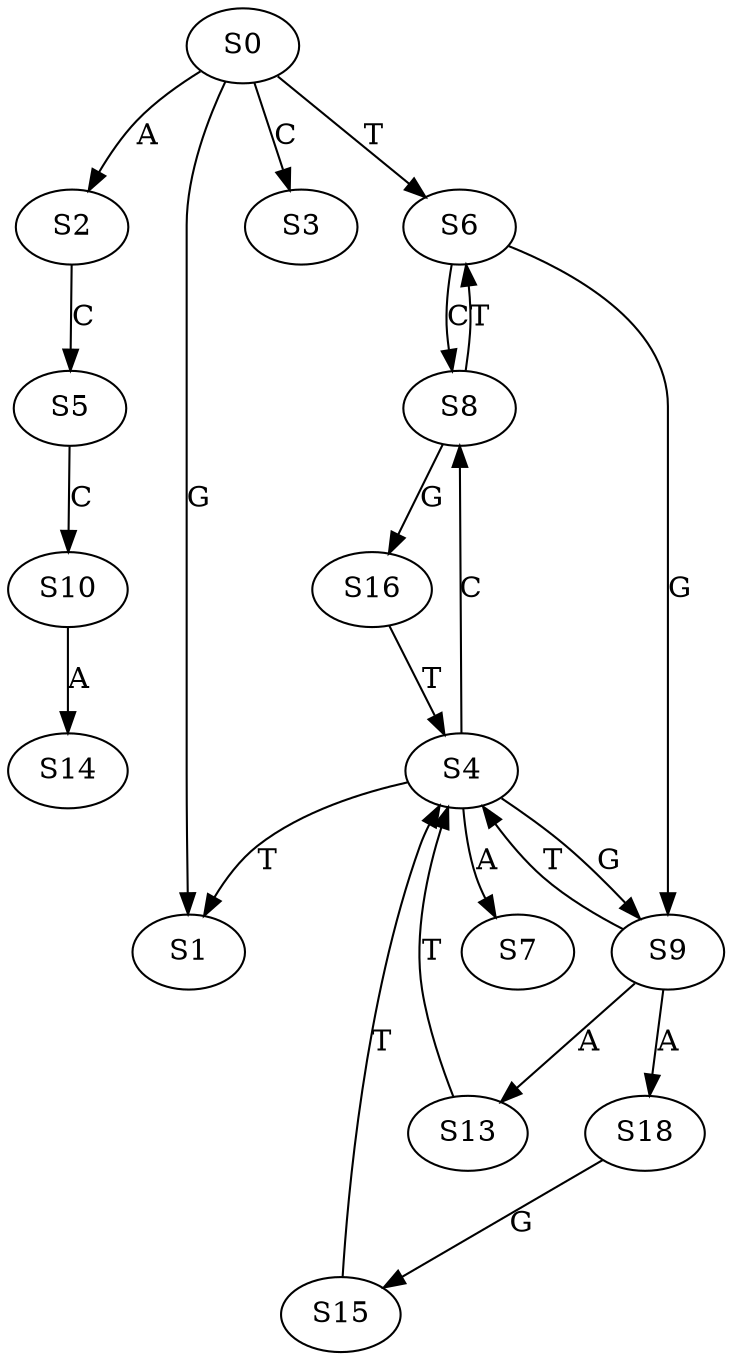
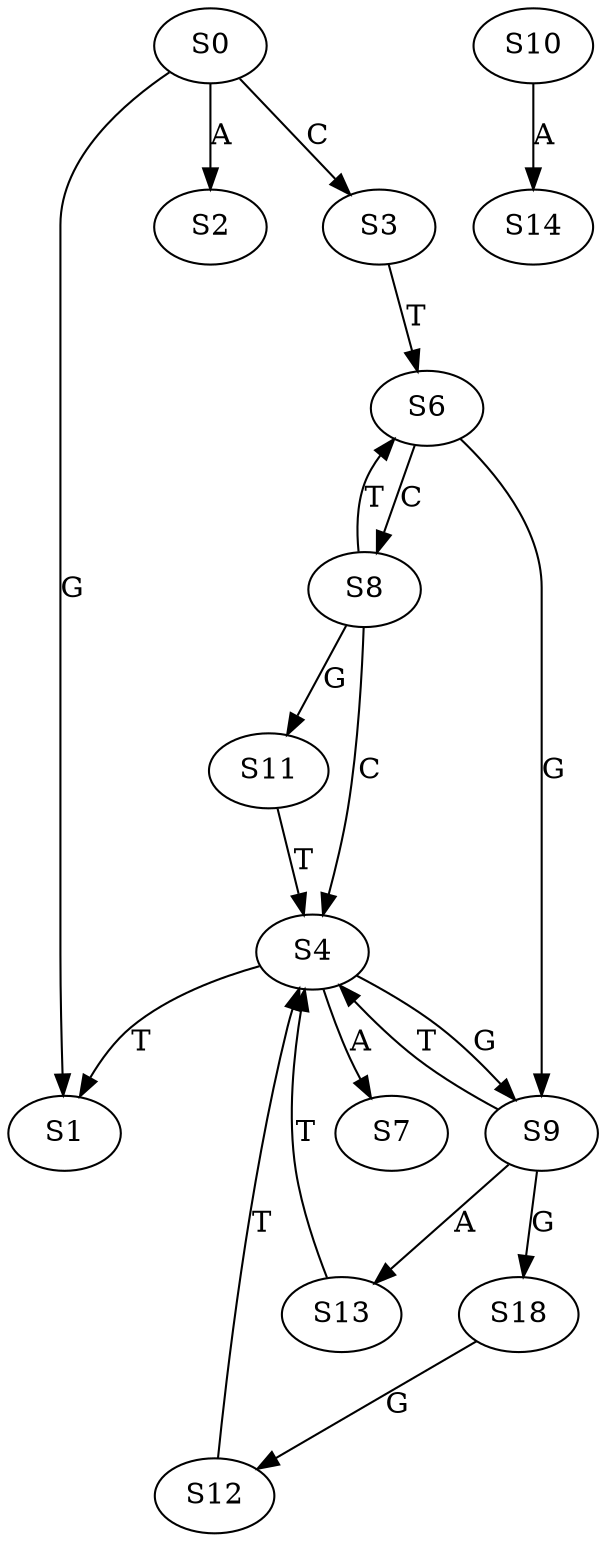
edge "S0" -> "S6": now "S3" -> "S6"
node "S5": removed
node "S16": label "S16" -> "S11"
edge "S4" -> "S8": reversed
edge "S9" -> "S18": label "A" -> "G"
node "S15": label "S15" -> "S12"
